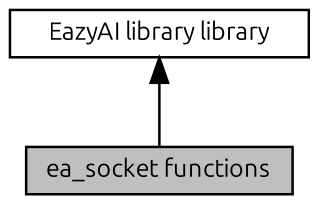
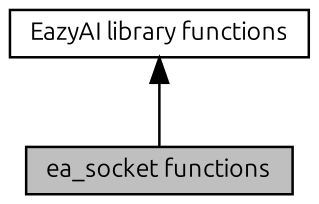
node "EazyAI library library": label "EazyAI library library" -> "EazyAI library functions"
